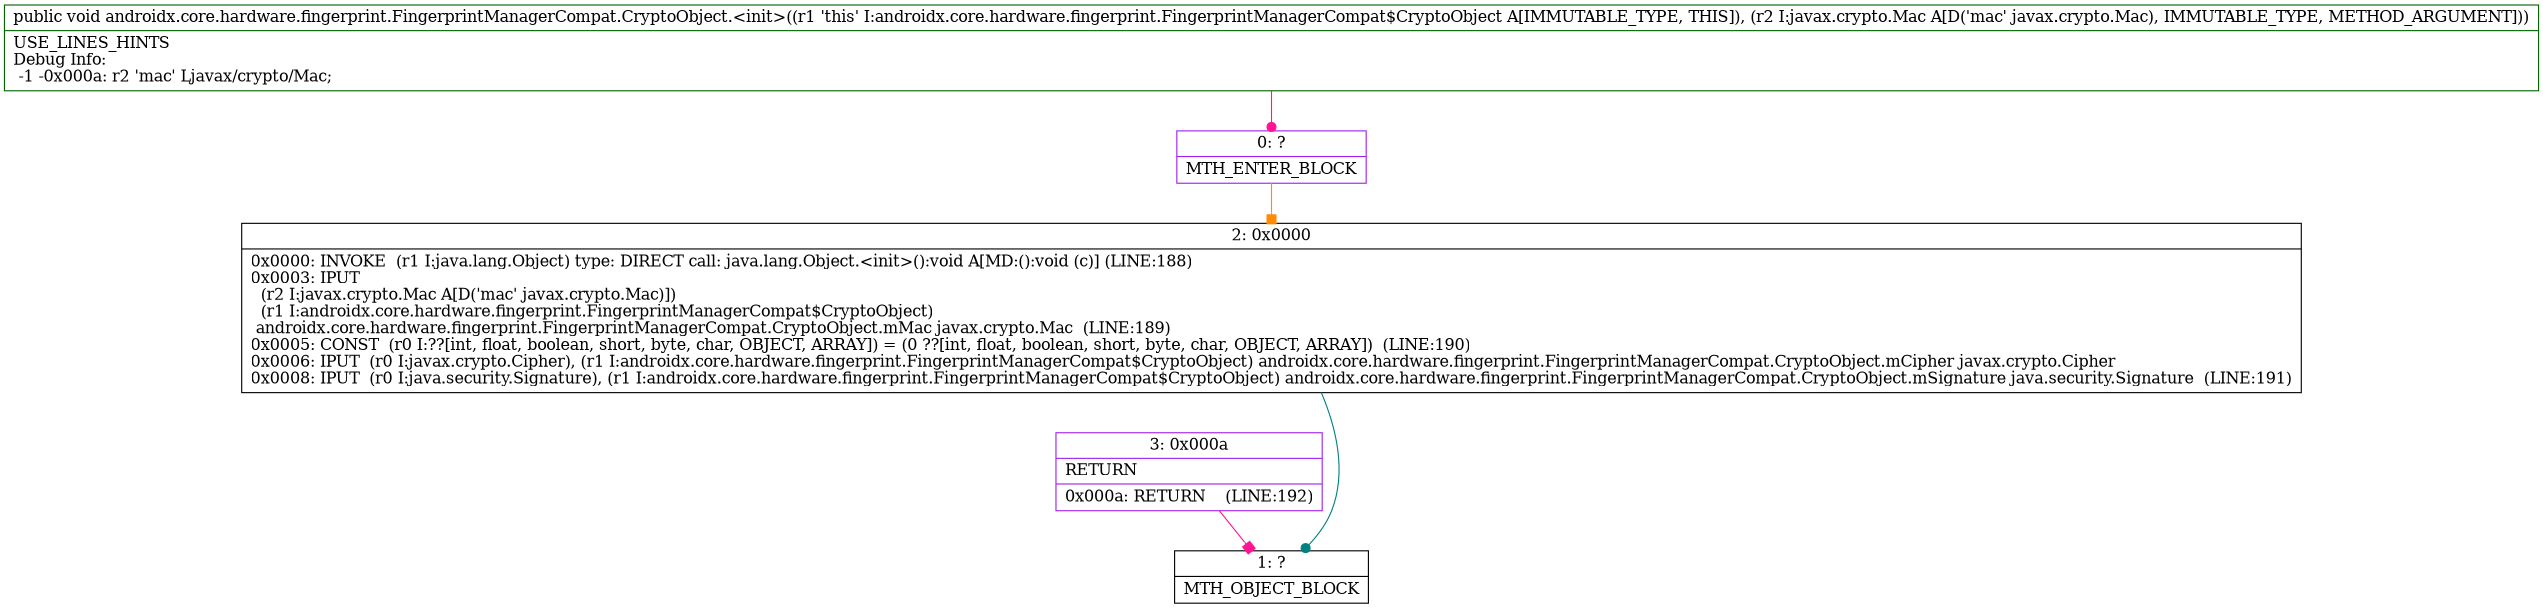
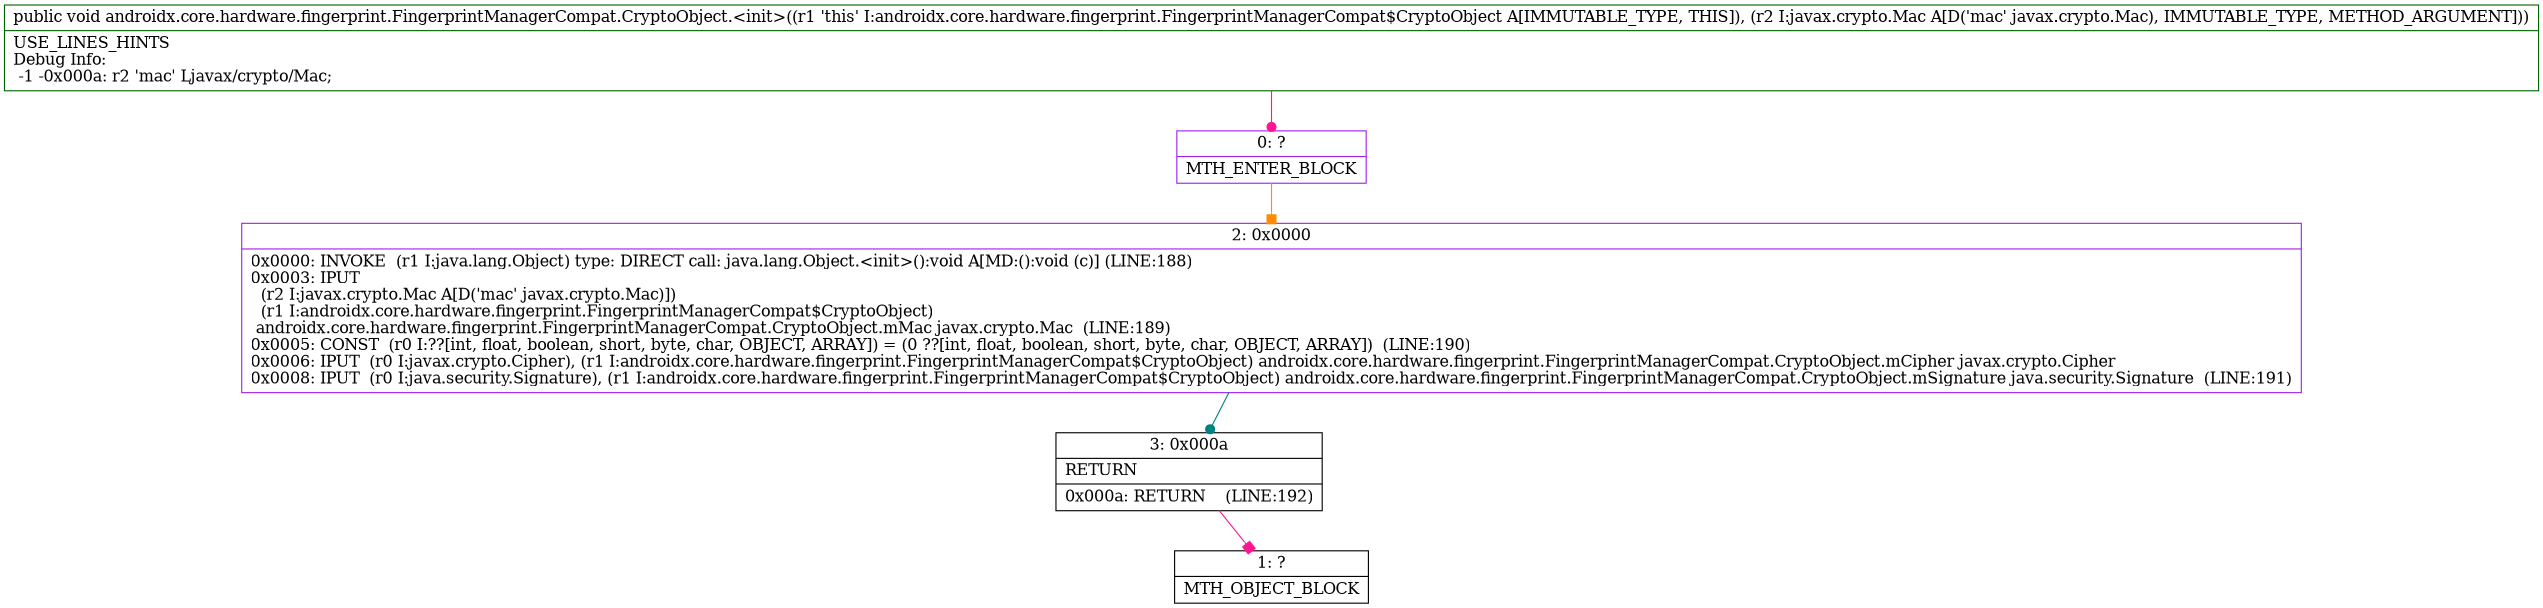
node "2: 0x0000": color black -> purple
edge "2: 0x0000" -> "1: ?": now "2: 0x0000" -> "3: 0x000a"
node "3: 0x000a": color purple -> black
